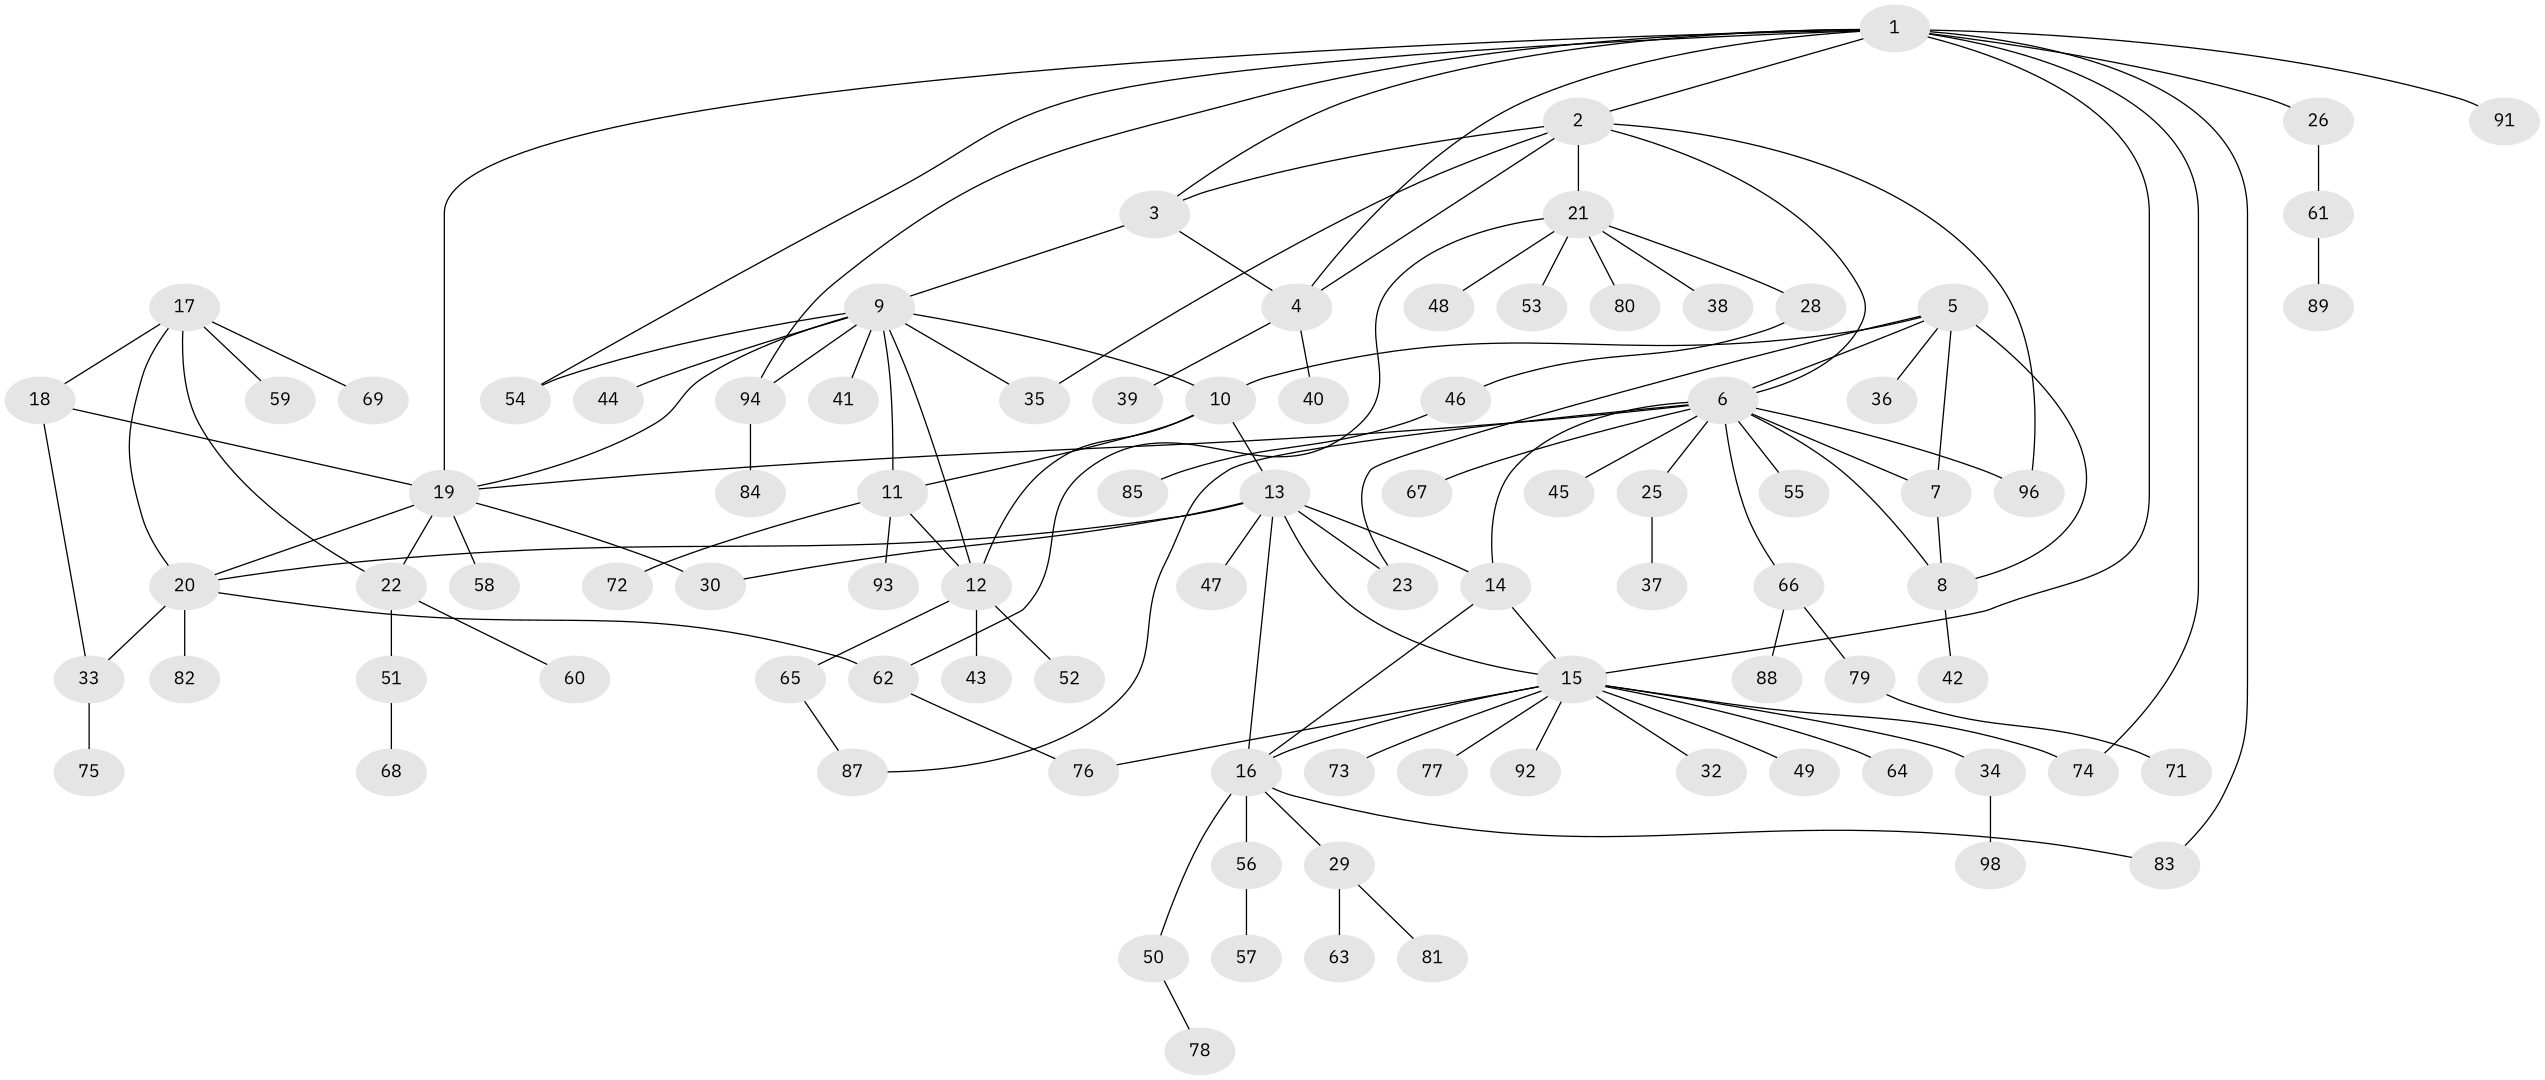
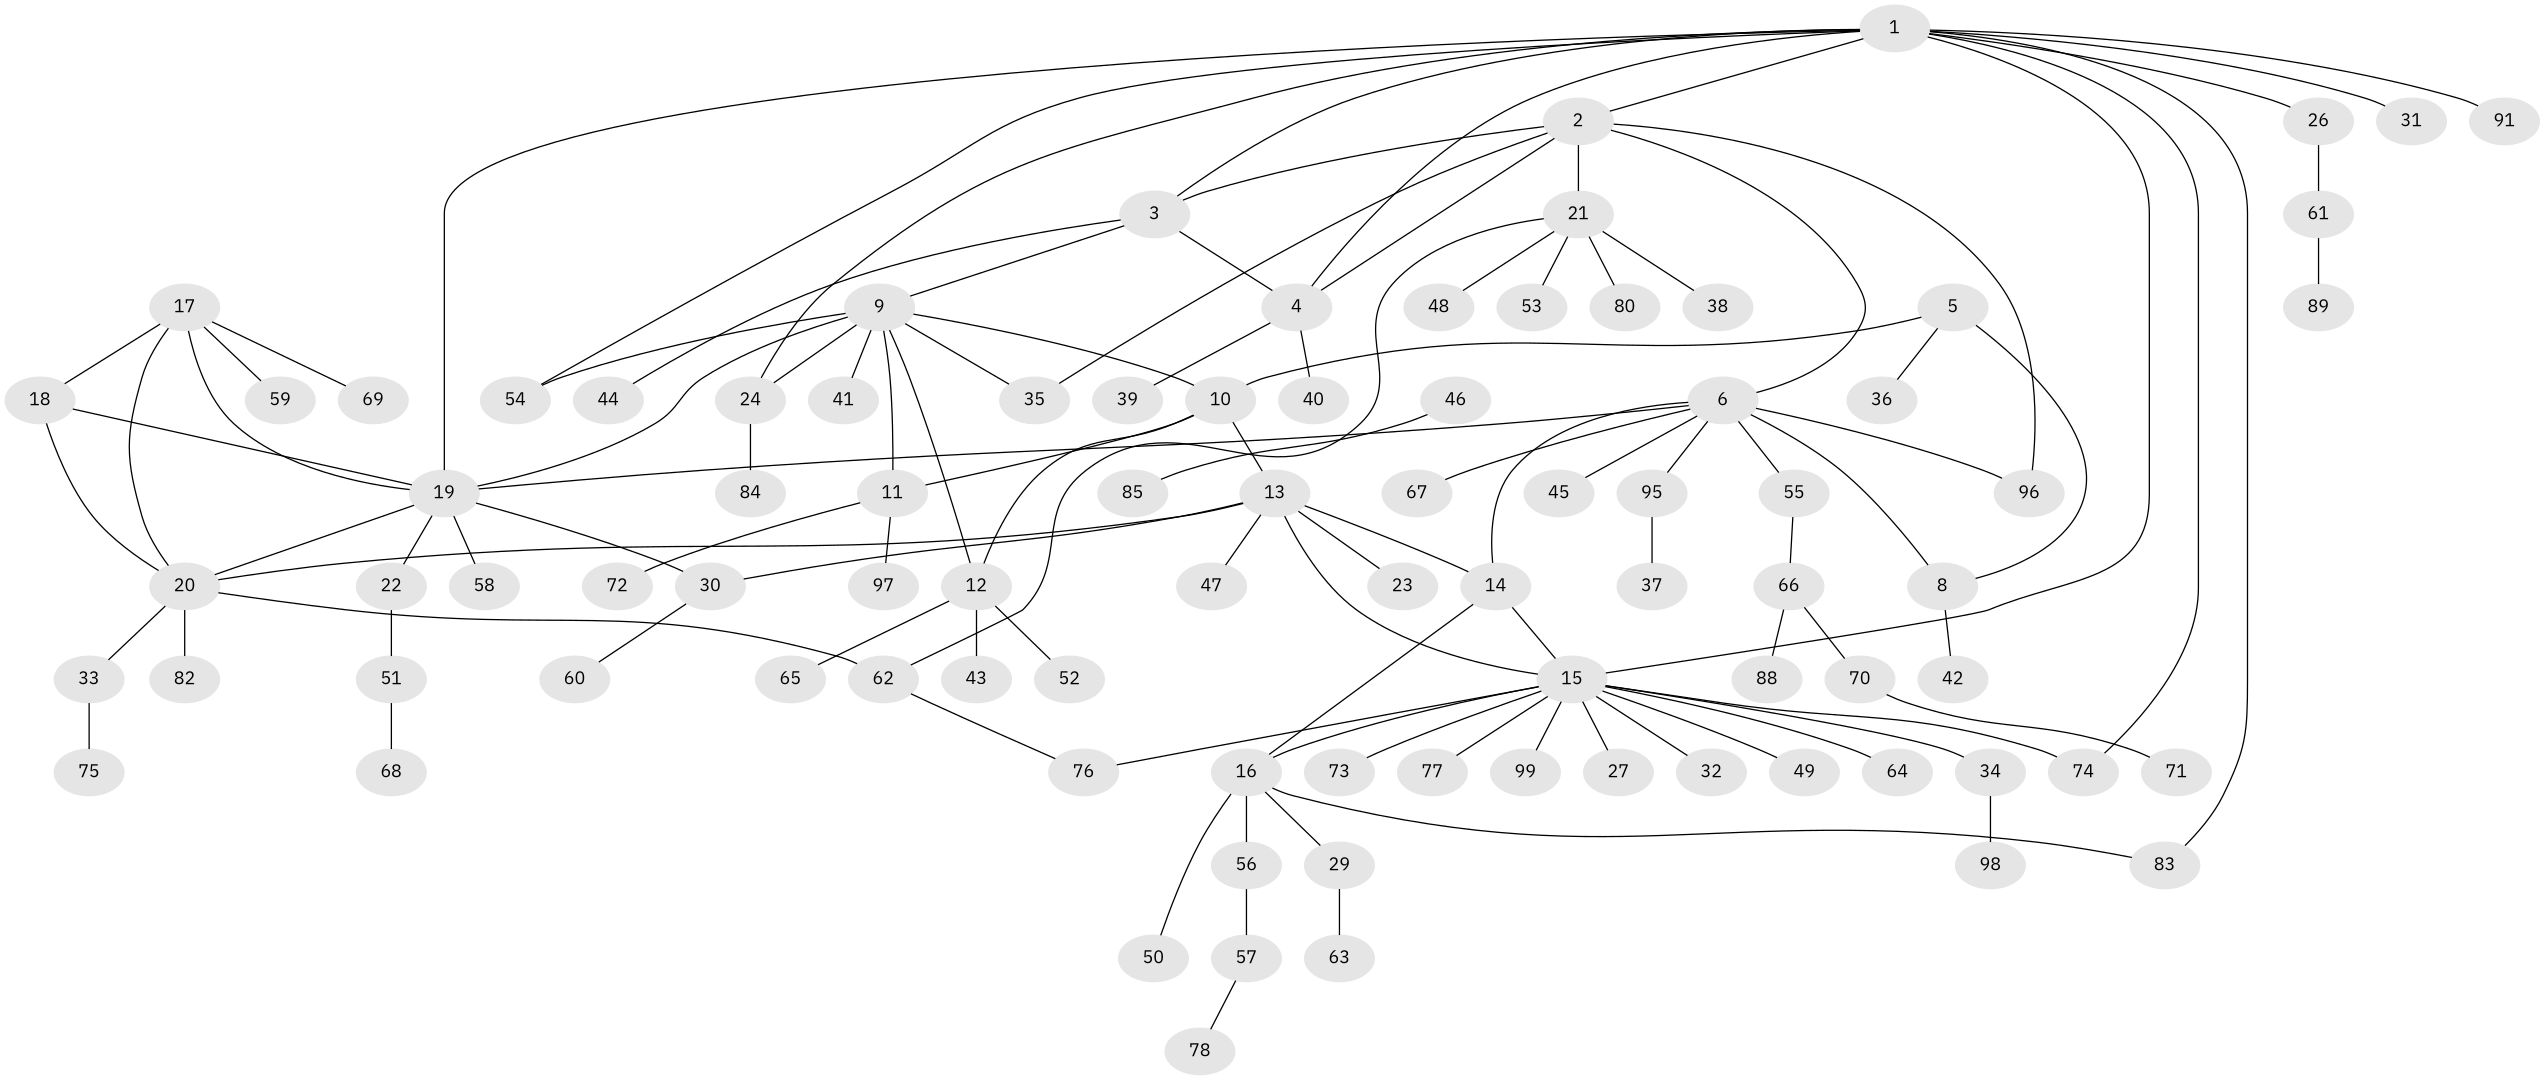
node "31": added
node "28": removed
edge "5" -- "6": removed
edge "9" -- "44": now "3" -- "44"
node "94": label "94" -> "24"
edge "5" -- "23": removed
edge "17" -- "22": now "17" -- "19"
node "25": label "25" -> "95"
node "7": removed
edge "6" -- "66": now "55" -- "66"
edge "11" -- "12": removed
edge "18" -- "33": now "18" -- "20"
node "93": label "93" -> "97"
edge "22" -- "60": now "30" -- "60"
edge "13" -- "16": removed
node "79": label "79" -> "70"
node "87": removed
node "92": label "92" -> "99"
node "27": added
node "81": removed
edge "50" -- "78": now "57" -- "78"
